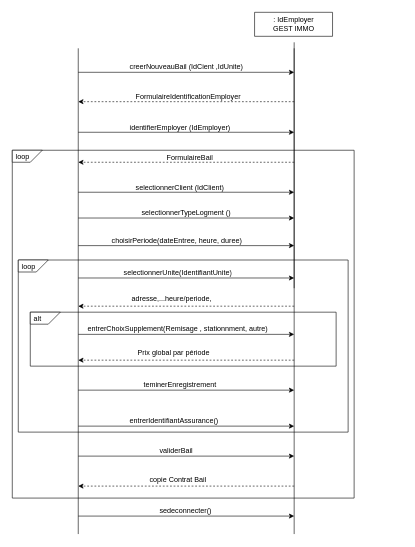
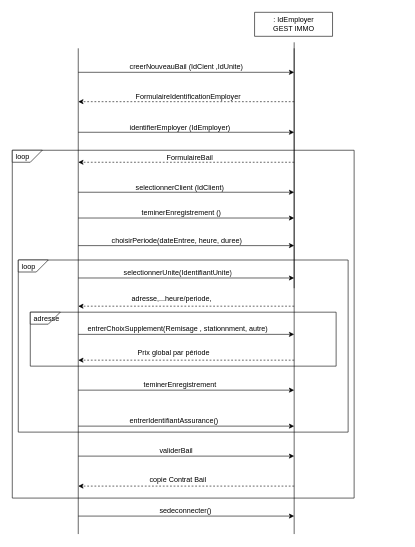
node "selectionnerTypeLogment ()": label "selectionnerTypeLogment ()" -> "teminerEnregistrement ()"
node "alt": label "alt" -> "adresse"
